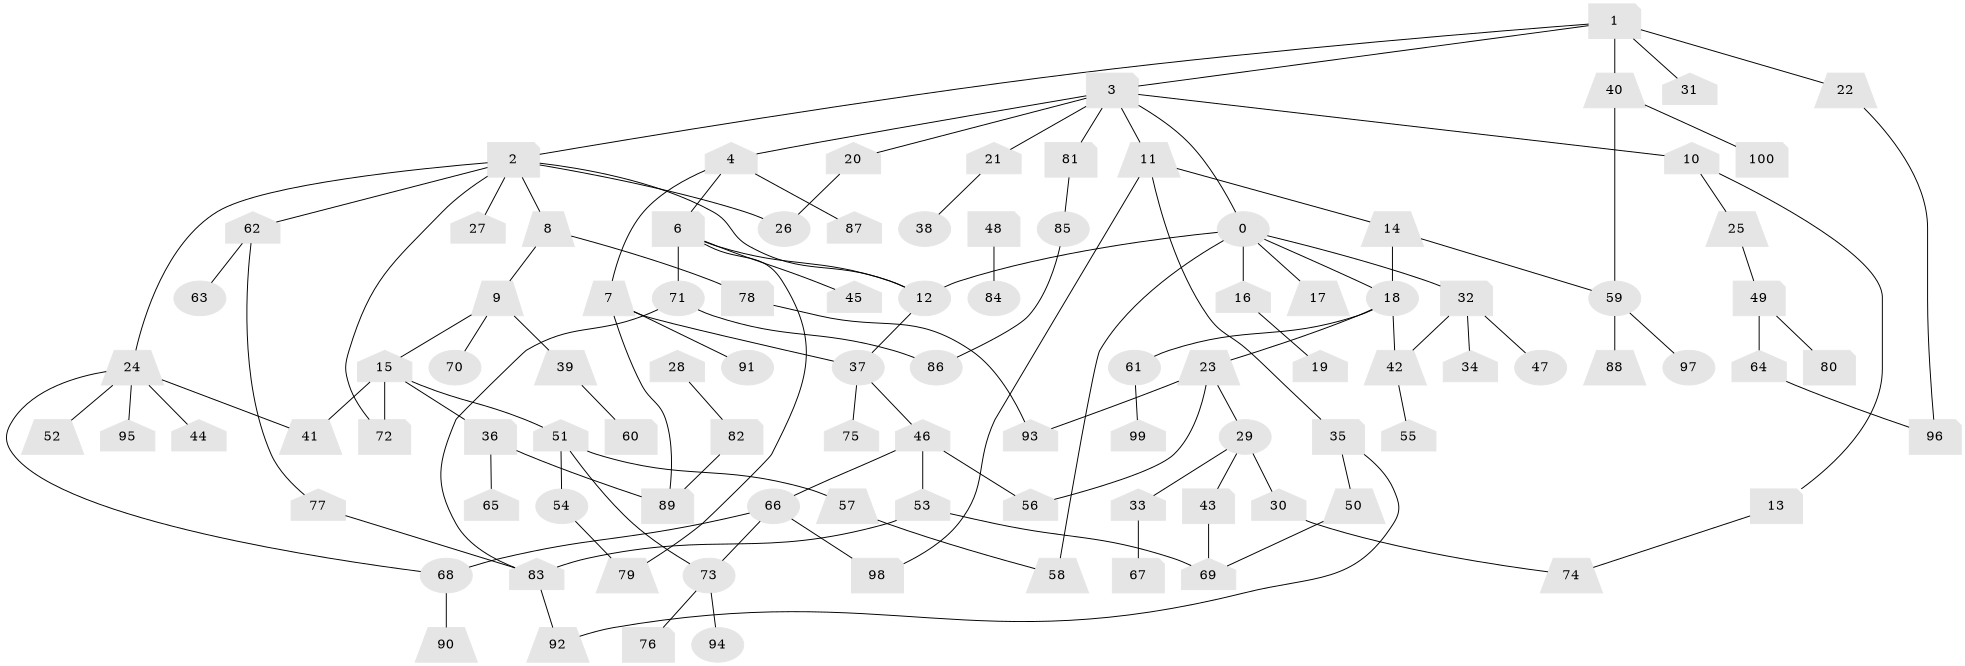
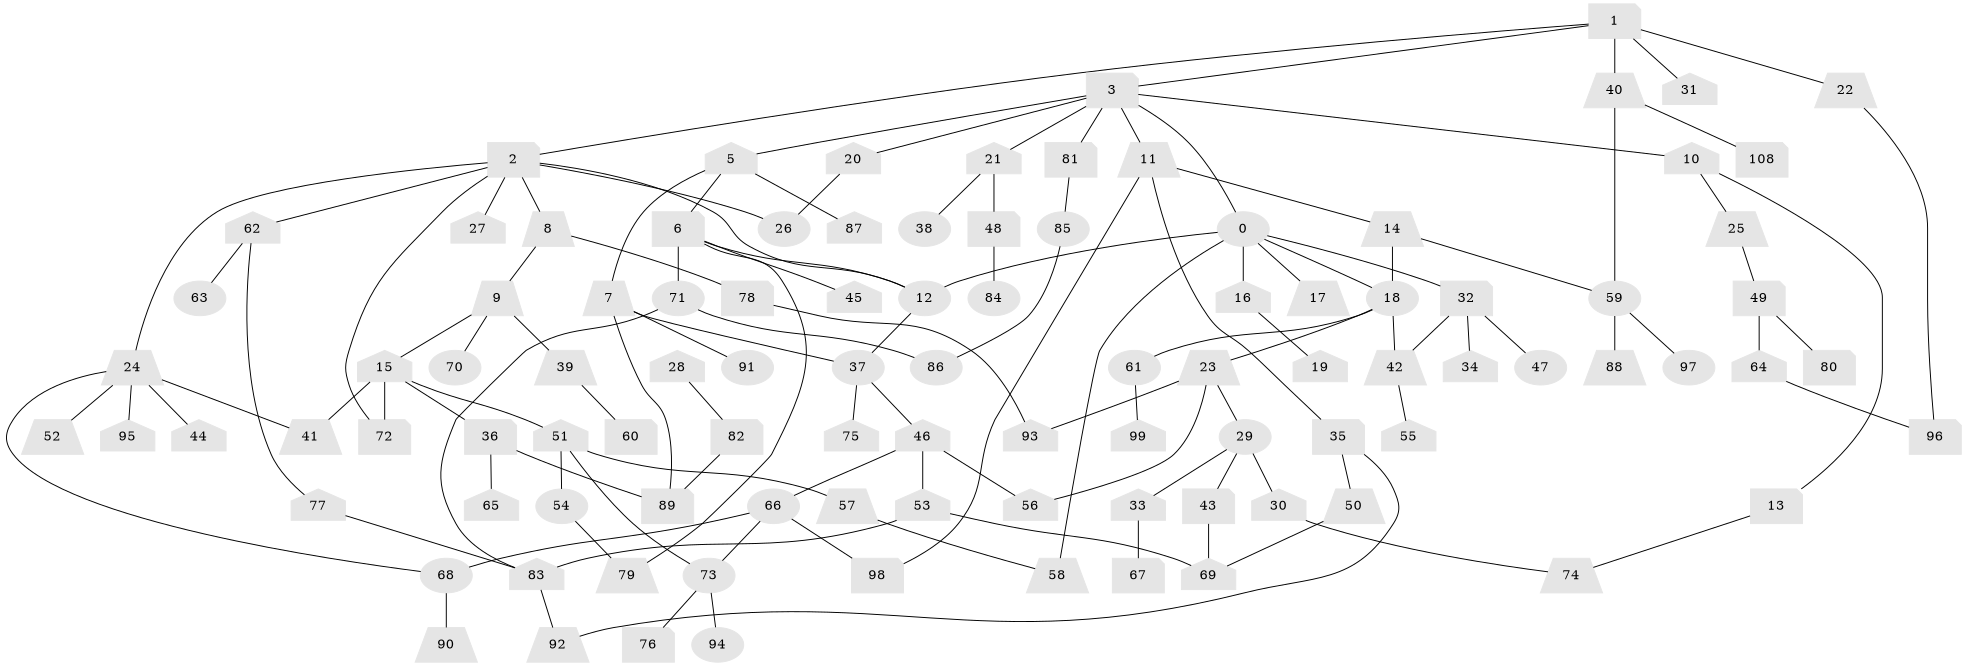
node "4": label "4" -> "5"
node "100": label "100" -> "108"
edge "21" -- "48": added
